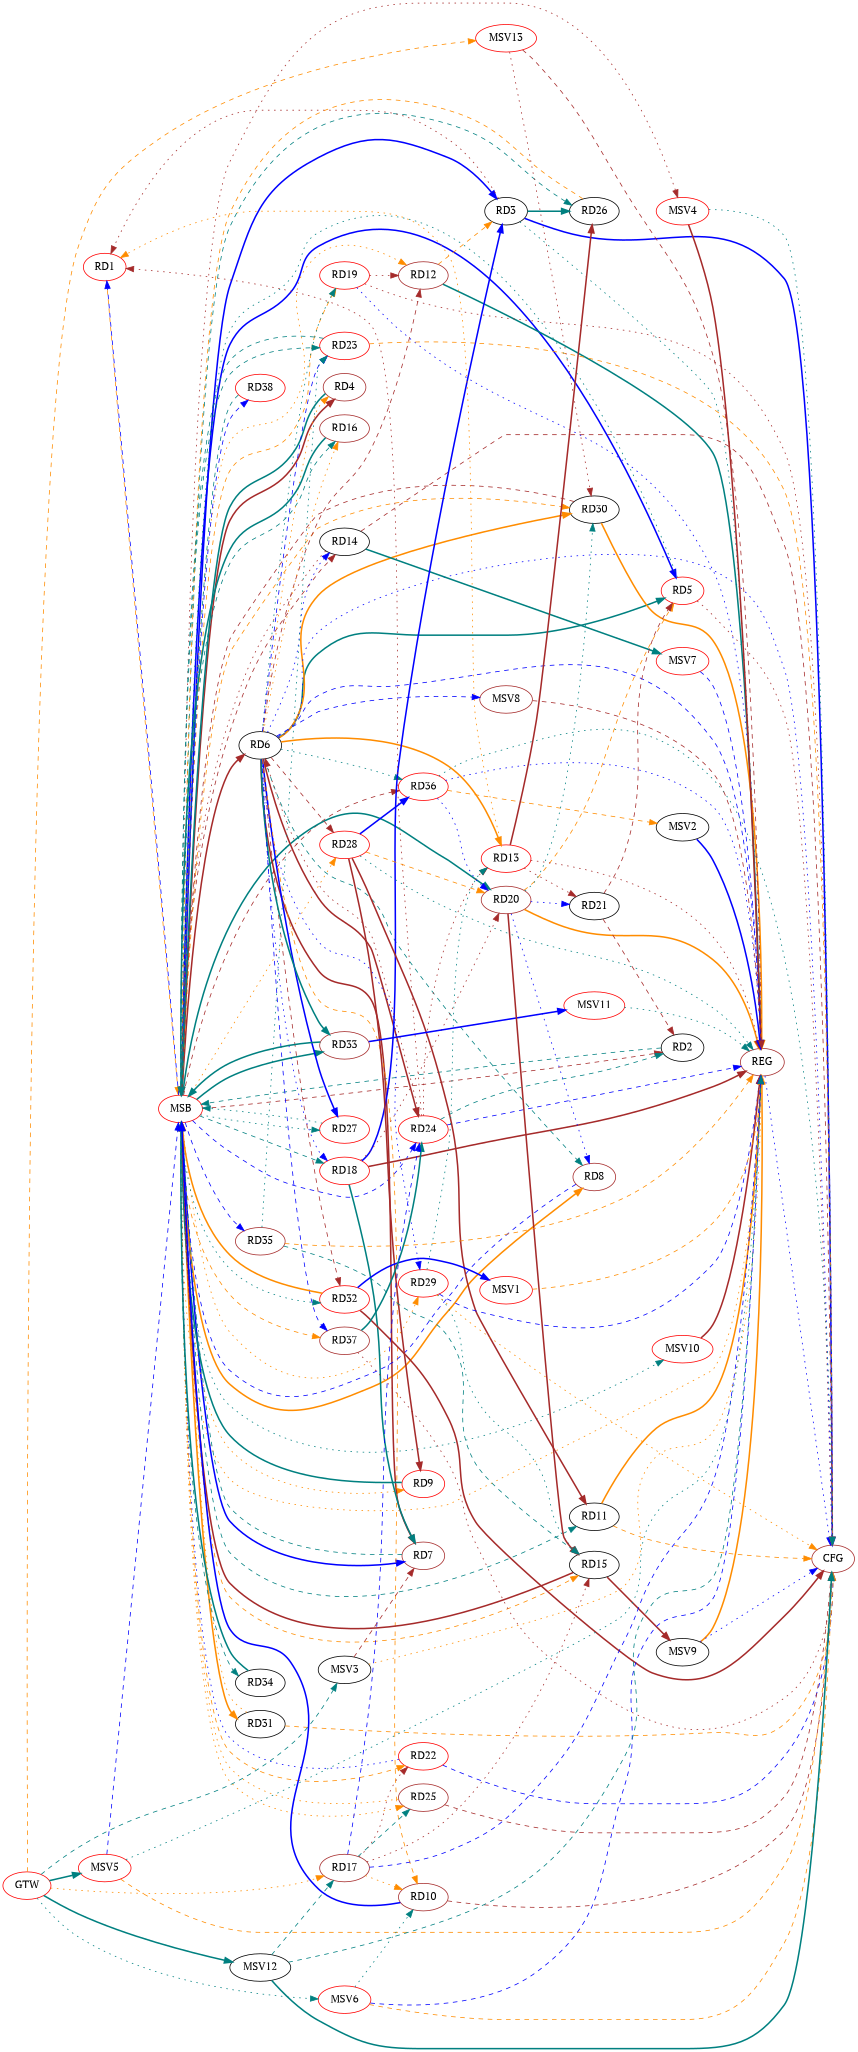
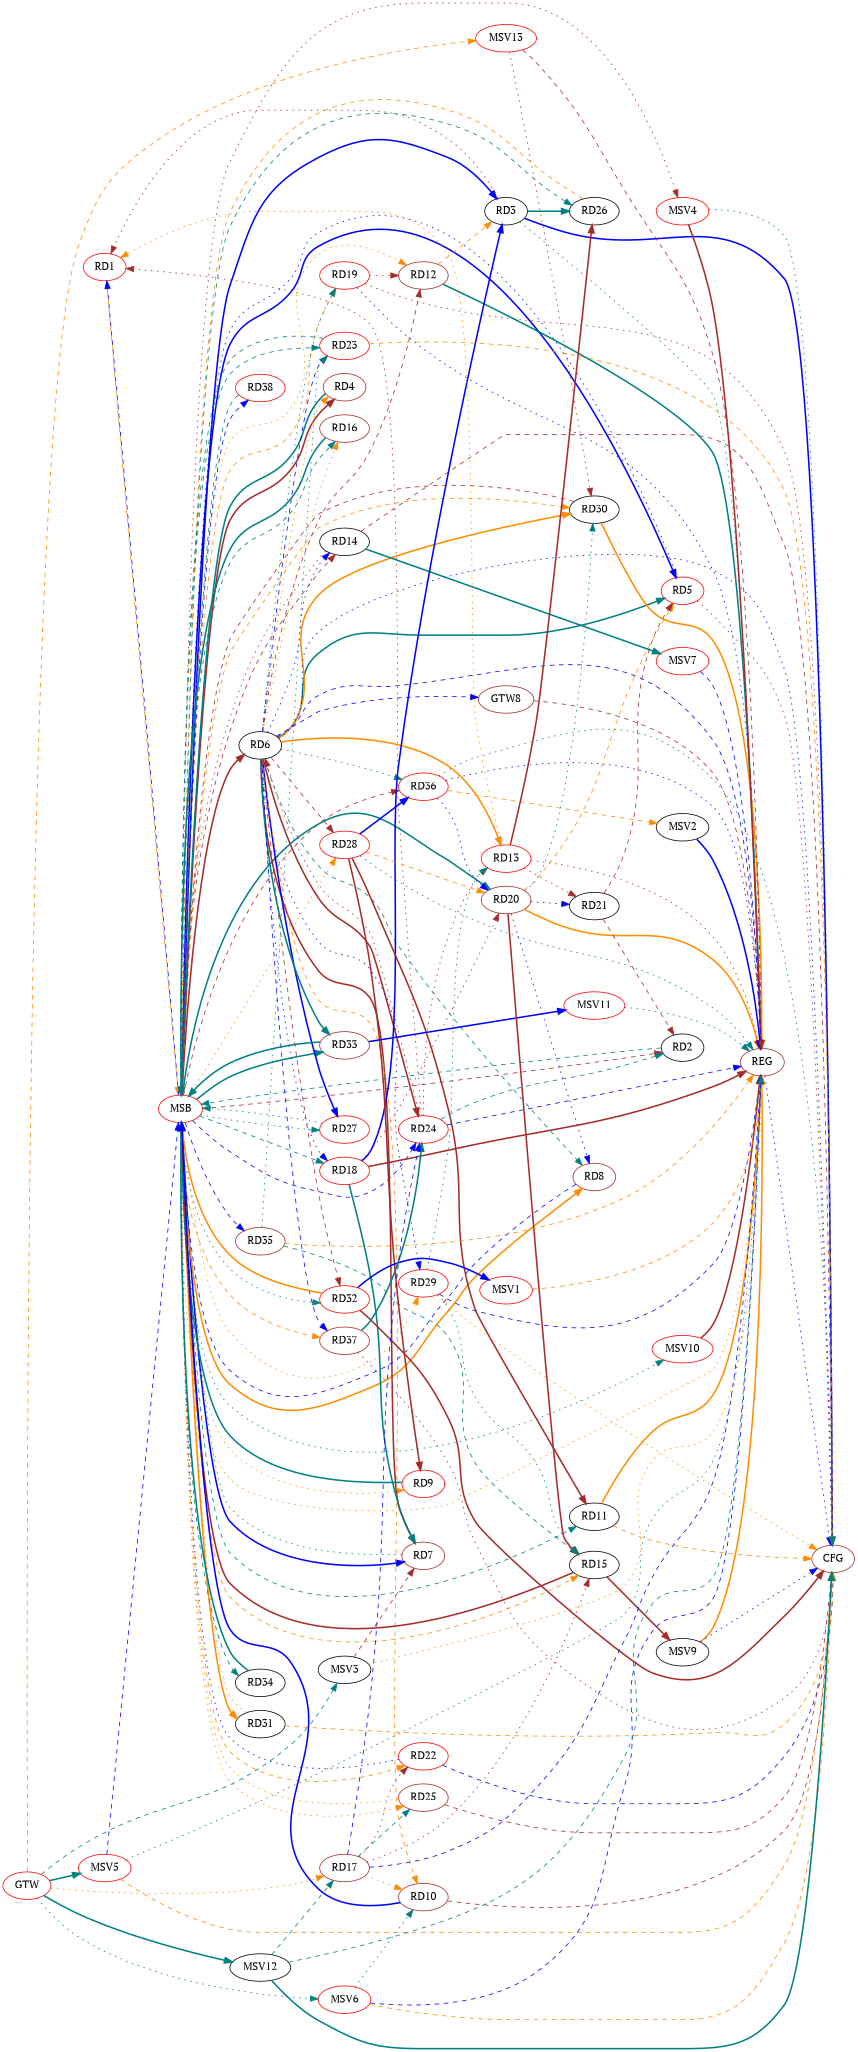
edge "RD5" -> "MSB": color teal -> blue
node "MSV8": label "MSV8" -> "GTW8"
edge "RD7" -> "MSB": style dashed -> dotted
